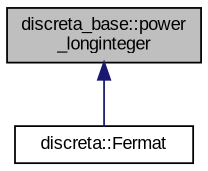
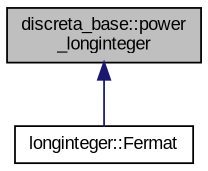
node "discreta::Fermat": label "discreta::Fermat" -> "longinteger::Fermat"
